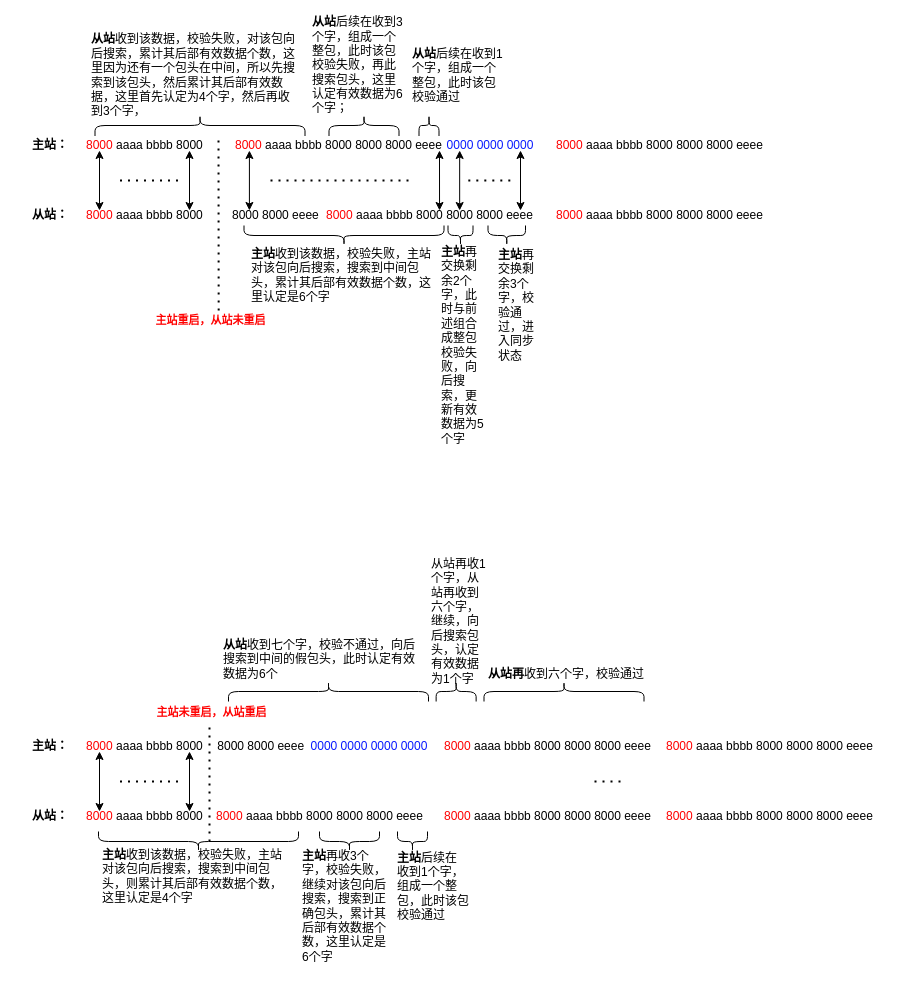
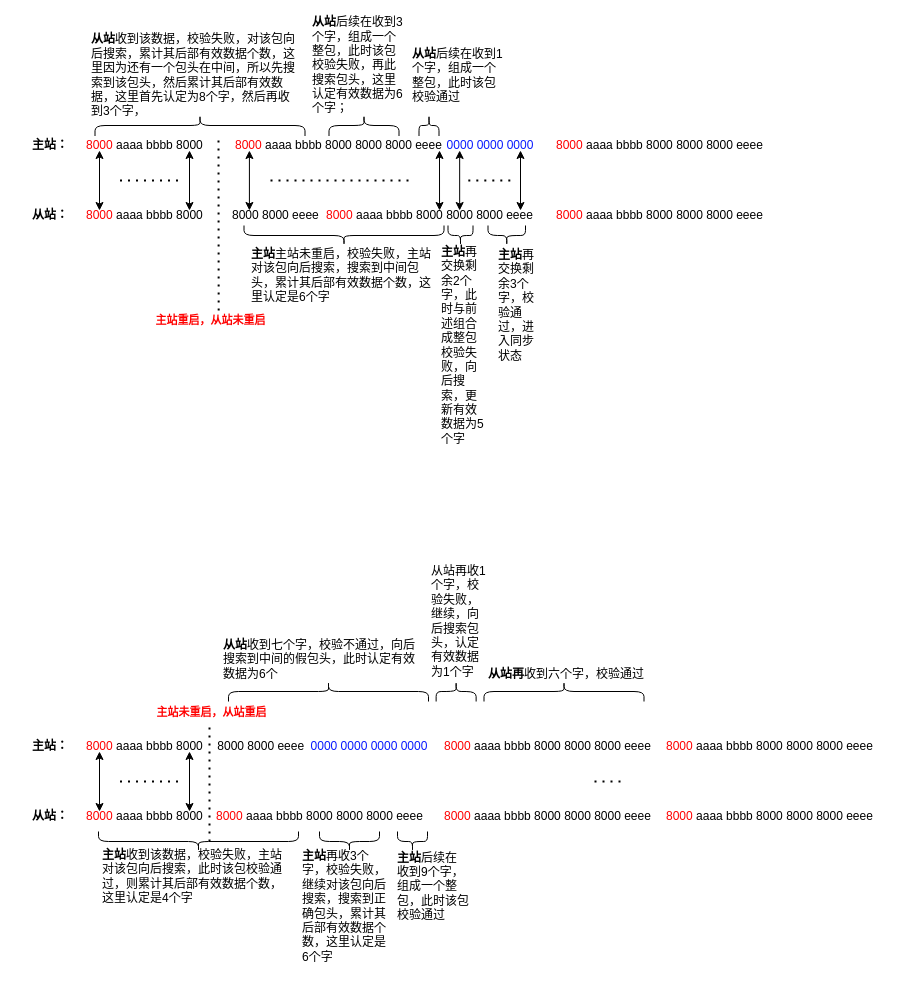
node "从站收到该数据，校验失败，对该包向后搜索，累计其后部有效数据个数，这里因为还有一个包头在中间，所以先搜索到该包头，然后累计其后部有效数据，这里首先认定为4个字，然后再收到3个字，": label "从站收到该数据，校验失败，对该包向后搜索，累计其后部有效数据个数，这里因为还有一个包头在中间，所以先搜索到该包头，然后累计其后部有效数据，这里首先认定为4个字，然后再收到3个字，" -> "从站收到该数据，校验失败，对该包向后搜索，累计其后部有效数据个数，这里因为还有一个包头在中间，所以先搜索到该包头，然后累计其后部有效数据，这里首先认定为8个字，然后再收到3个字，"
node "主站收到该数据，校验失败，主站对该包向后搜索，搜索到中间包头，累计其后部有效数据个数，这里认定是6个字": label "主站收到该数据，校验失败，主站对该包向后搜索，搜索到中间包头，累计其后部有效数据个数，这里认定是6个字" -> "主站主站未重启，校验失败，主站对该包向后搜索，搜索到中间包头，累计其后部有效数据个数，这里认定是6个字"
node "从站再收1个字，从站再收到六个字，继续，向后搜索包头，认定有效数据为1个字": label "从站再收1个字，从站再收到六个字，继续，向后搜索包头，认定有效数据为1个字" -> "从站再收1个字，校验失败，继续，向后搜索包头，认定有效数据为1个字"
node "主站收到该数据，校验失败，主站对该包向后搜索，搜索到中间包头，则累计其后部有效数据个数，这里认定是4个字": label "主站收到该数据，校验失败，主站对该包向后搜索，搜索到中间包头，则累计其后部有效数据个数，这里认定是4个字" -> "主站收到该数据，校验失败，主站对该包向后搜索，此时该包校验通过，则累计其后部有效数据个数，这里认定是4个字"
node "主站后续在收到1个字，组成一个整包，此时该包校验通过": label "主站后续在收到1个字，组成一个整包，此时该包校验通过" -> "主站后续在收到9个字，组成一个整包，此时该包校验通过"
